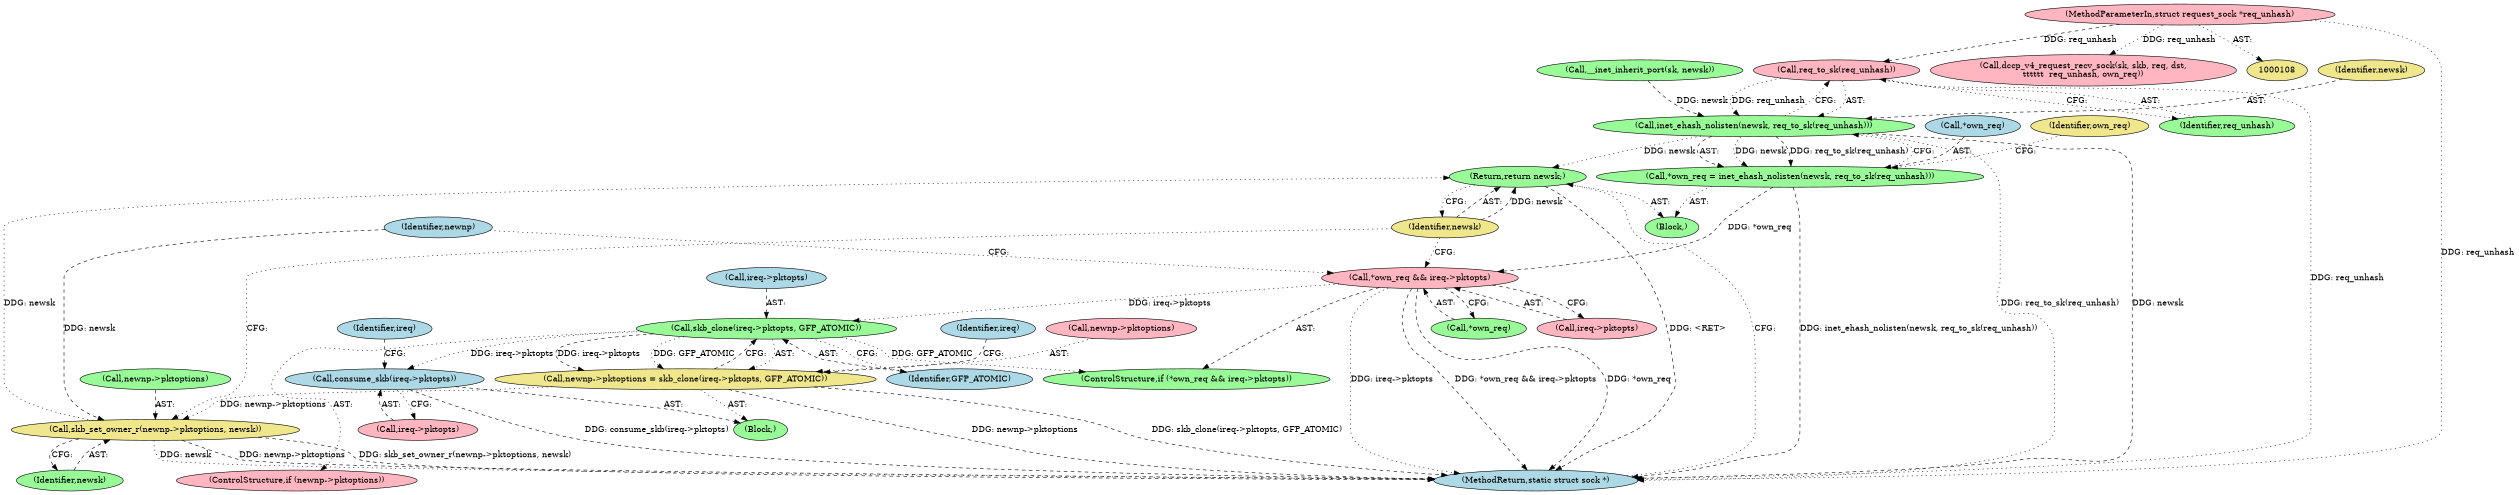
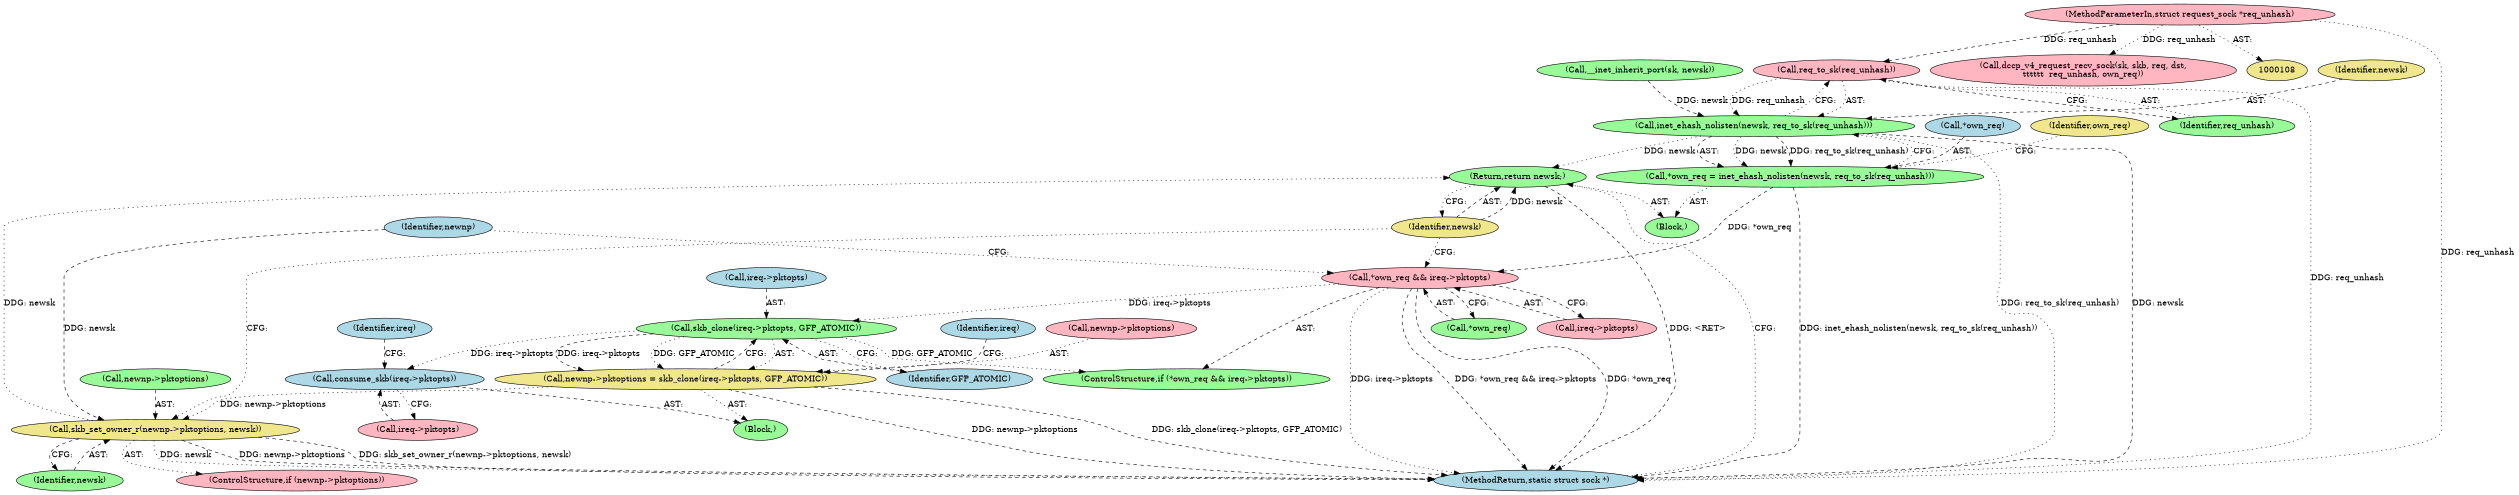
edge "(Call,req_to_sk(req_unhash))" -> "(Identifier,req_unhash)": style dotted -> dashed
edge "(Call,skb_clone(ireq->pktopts, GFP_ATOMIC))" -> "(ControlStructure,if (newnp->pktoptions))": now "(Call,skb_set_owner_r(newnp->pktoptions, newsk))" -> "(ControlStructure,if (newnp->pktoptions))"
edge "(Call,consume_skb(ireq->pktopts))" -> "(MethodReturn,static struct sock *)": removed, label "DDG: consume_skb(ireq->pktopts)"
